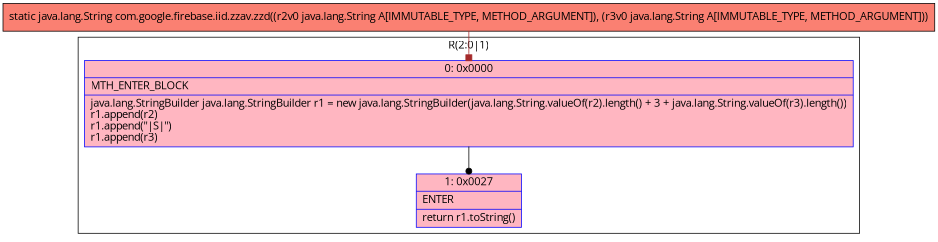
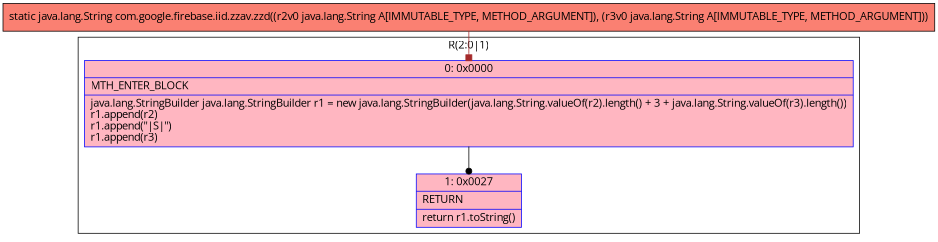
node "1: 0x0027": text "ENTER" -> "RETURN"
